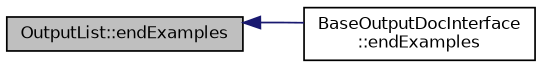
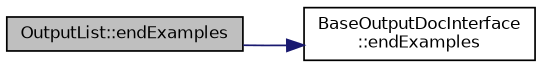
edge "BaseOutputDocInterface ::endExamples" -> "OutputList::endExamples": reversed
